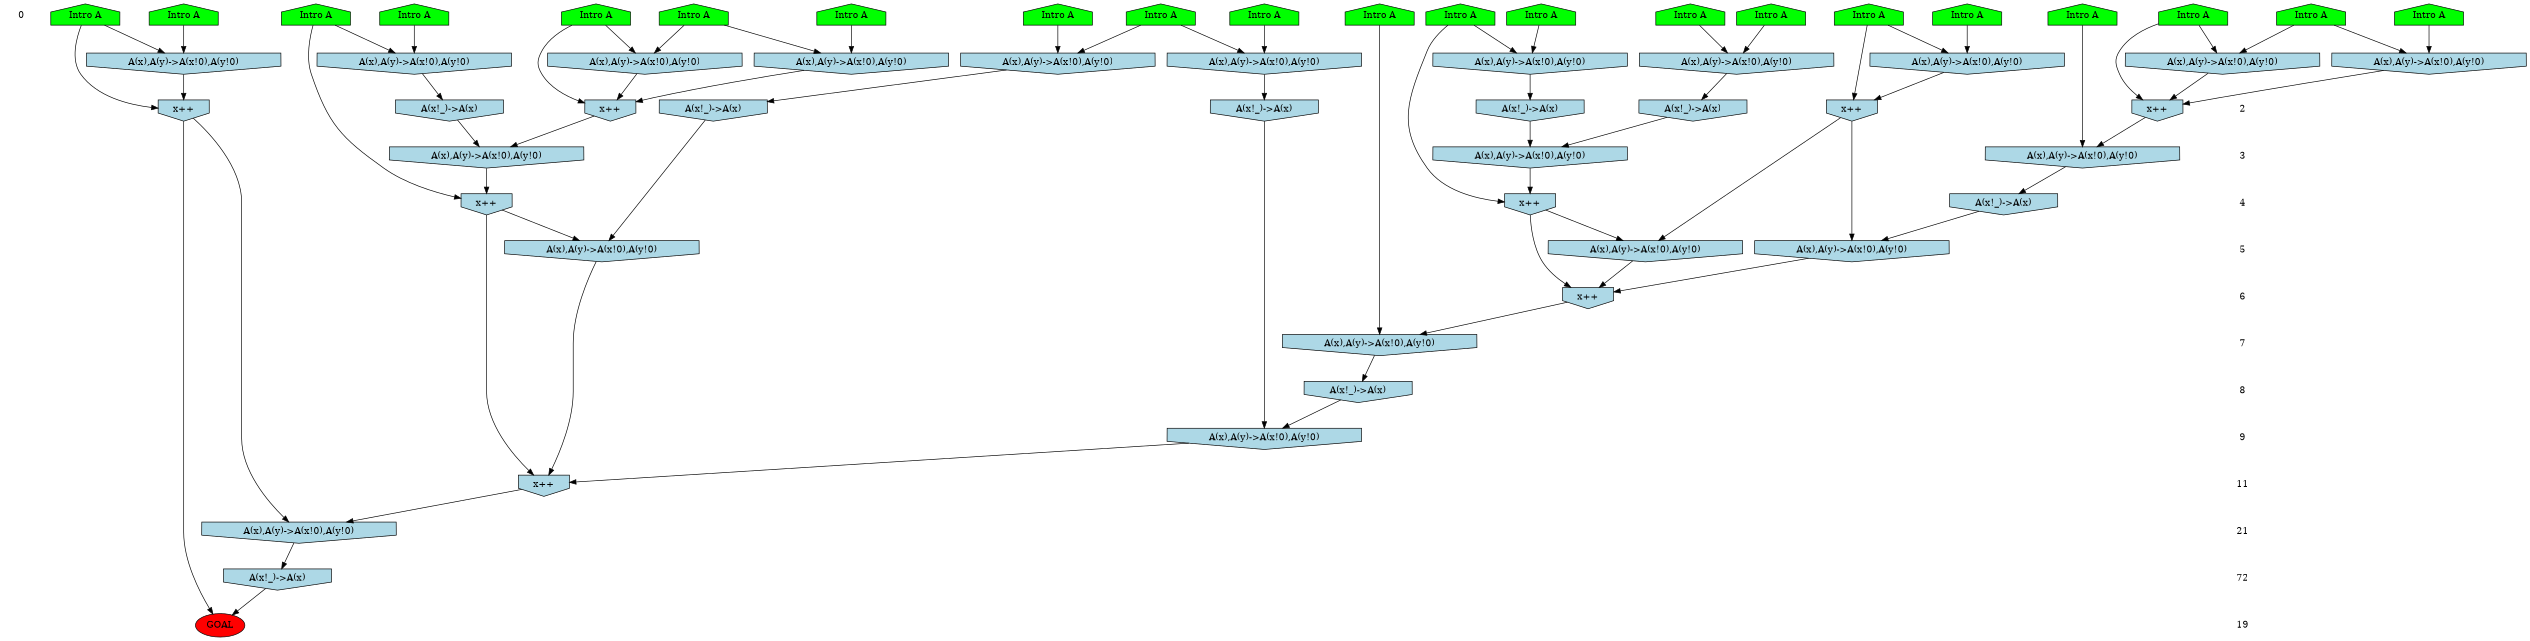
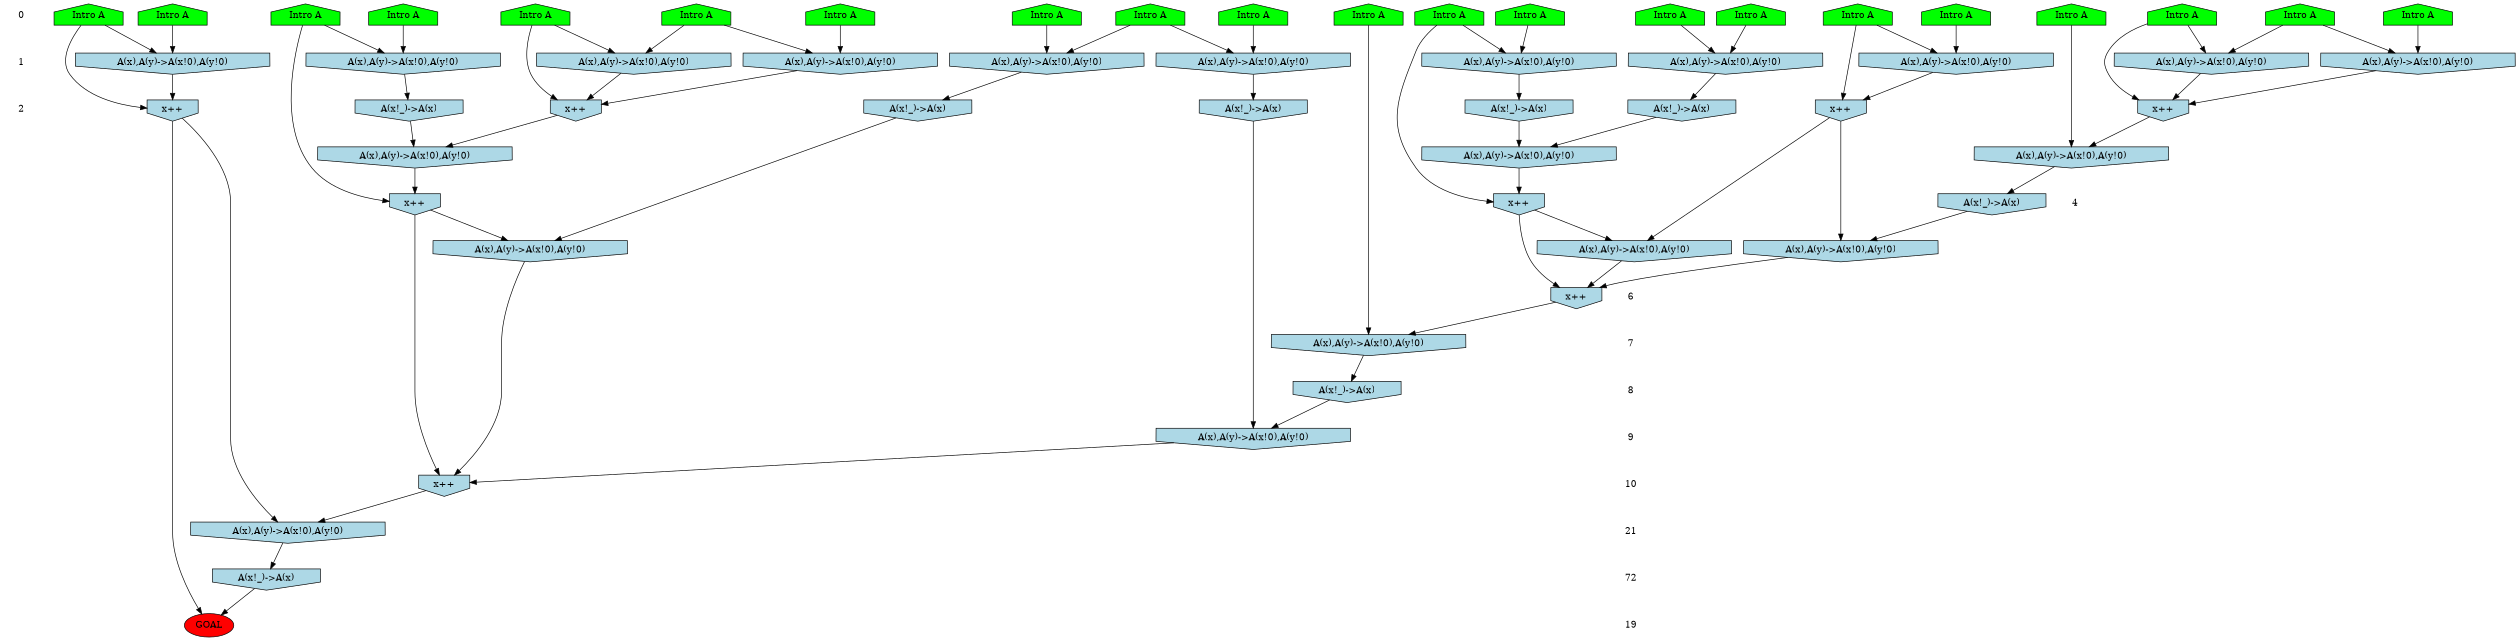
node "1": added
node "3": removed
node "5": removed
node "11": label "11" -> "10"
